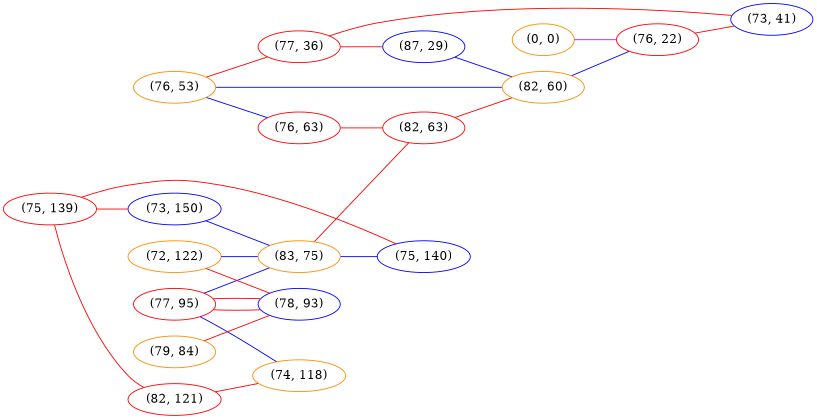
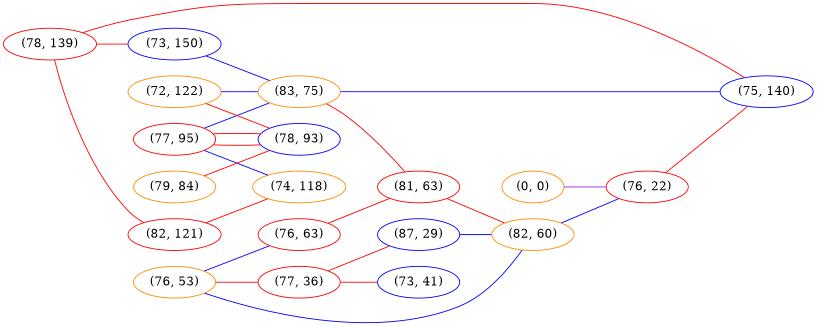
edge "(73, 41)" -- "(76, 22)": now "(75, 140)" -- "(76, 22)"
node "(82, 63)": label "(82, 63)" -> "(81, 63)"
node "(75, 139)": label "(75, 139)" -> "(78, 139)"
